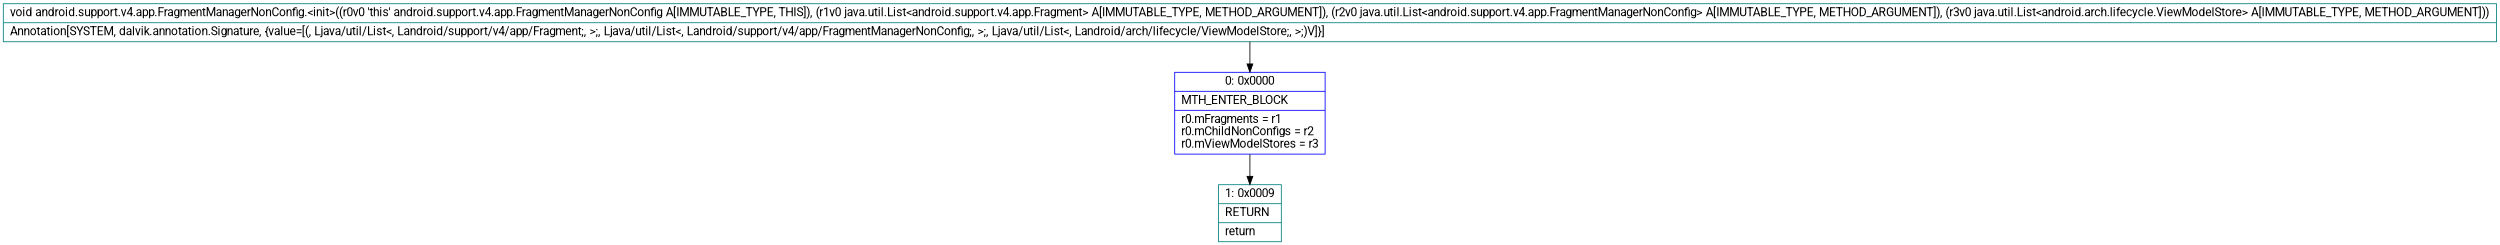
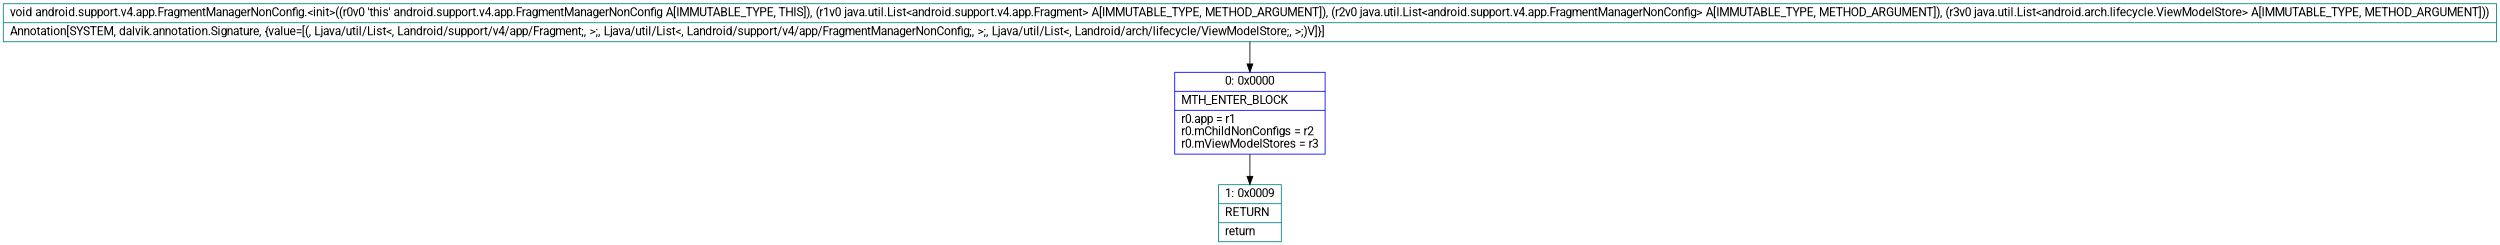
node "0: 0x0000": text "r0.mFragments = r1" -> "r0.app = r1"
